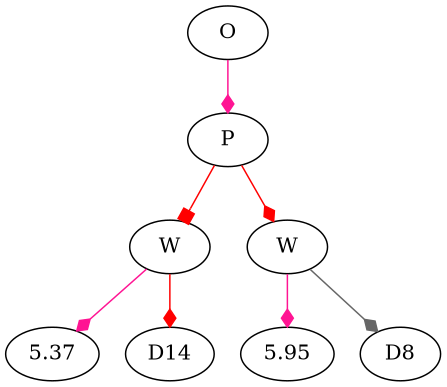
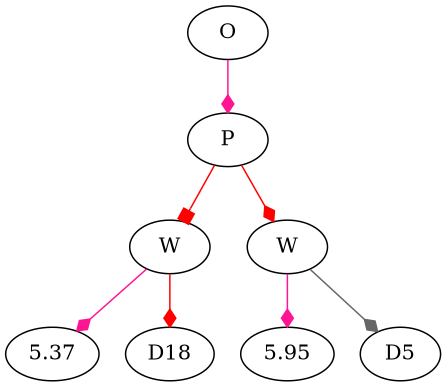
node "D14": label "D14" -> "D18"
node "D8": label "D8" -> "D5"
